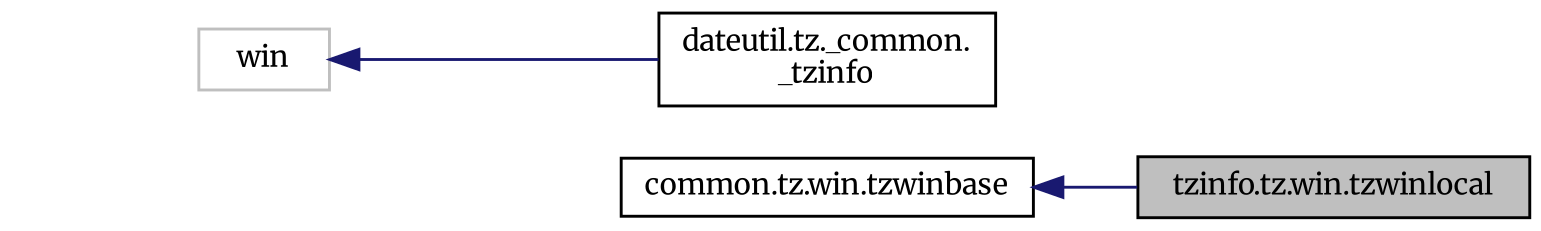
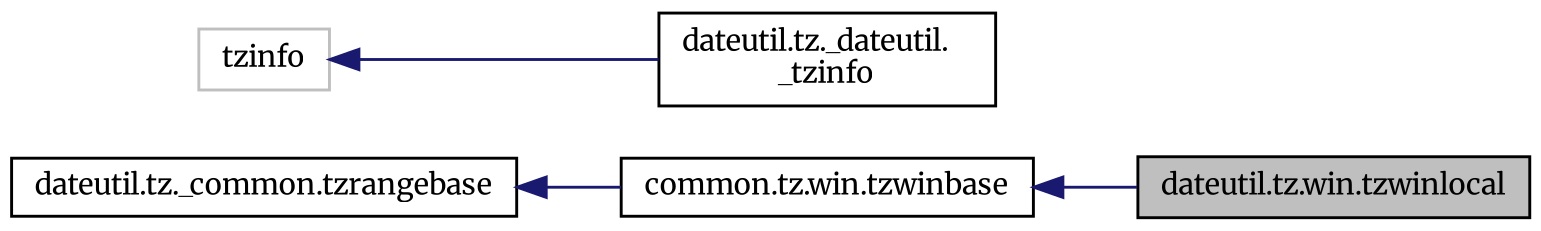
node "win": label "win" -> "tzinfo"
node "dateutil.tz._common. _tzinfo": label "dateutil.tz._common. _tzinfo" -> "dateutil.tz._dateutil. _tzinfo"
node "dateutil.tz._common.tzrangebase": added
node "tzinfo.tz.win.tzwinlocal": label "tzinfo.tz.win.tzwinlocal" -> "dateutil.tz.win.tzwinlocal"
